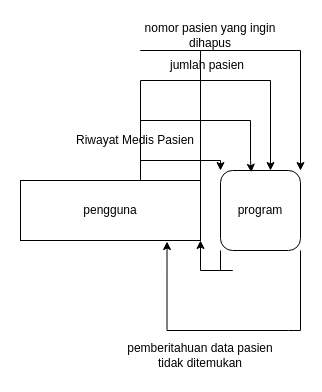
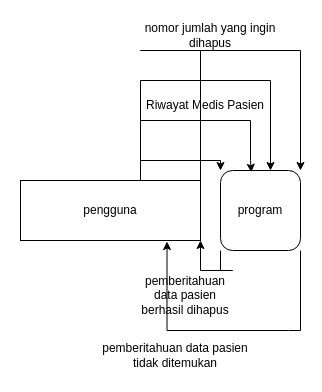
node "nomor pasien yang ingin dihapus": label "nomor pasien yang ingin dihapus" -> "nomor jumlah yang ingin dihapus"
node "jumlah pasien": removed
node "Riwayat Medis Pasien": moved (136, 141) -> (206, 106)
node "pemberitahuan data pasien berhasil dihapus": added
node "pemberitahuan data pasien tidak ditemukan": moved (201, 356) -> (176, 356)
